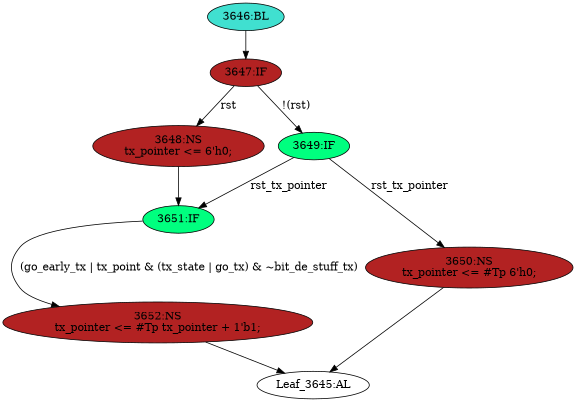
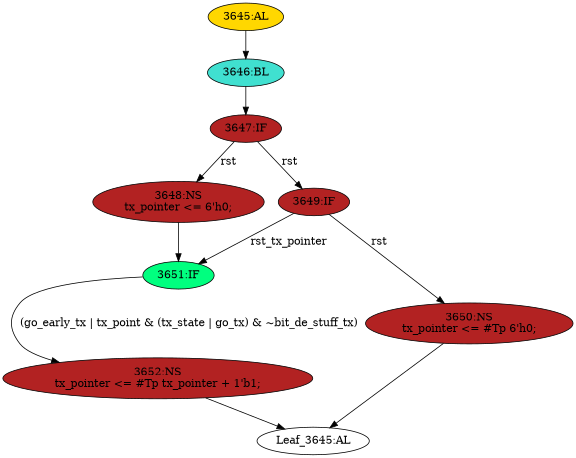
node "3645:AL": added
edge "3647:IF" -> "3649:IF": label "!(rst)" -> "rst"
node "3649:IF": fillcolor springgreen -> firebrick
edge "3649:IF" -> "3650:NS tx_pointer <= #Tp 6'h0;": label "rst_tx_pointer" -> "rst"
